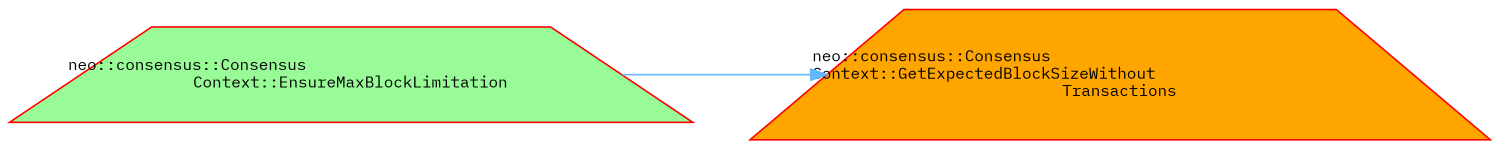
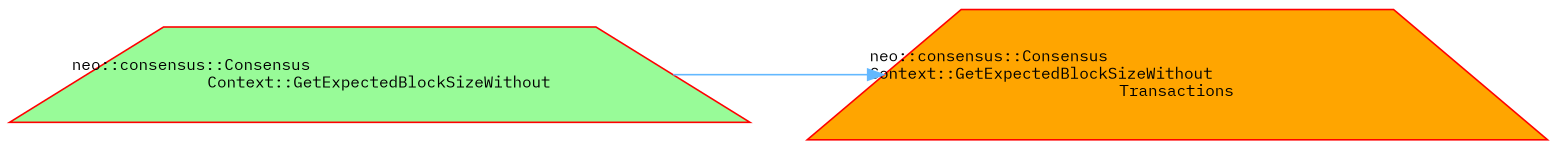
node "neo::consensus::Consensus Context::EnsureMaxBlockLimitation": label "neo::consensus::Consensus Context::EnsureMaxBlockLimitation" -> "neo::consensus::Consensus Context::GetExpectedBlockSizeWithout"
